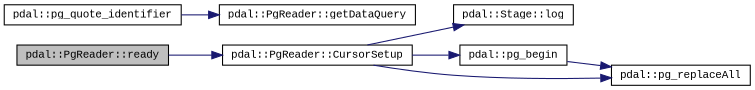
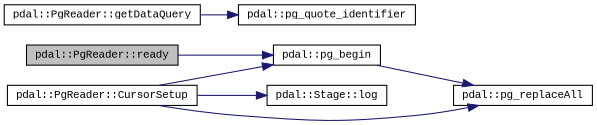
edge "pdal::pg_quote_identifier" -> "pdal::PgReader::getDataQuery": reversed
edge "pdal::PgReader::ready" -> "pdal::PgReader::CursorSetup": now "pdal::PgReader::ready" -> "pdal::pg_begin"
